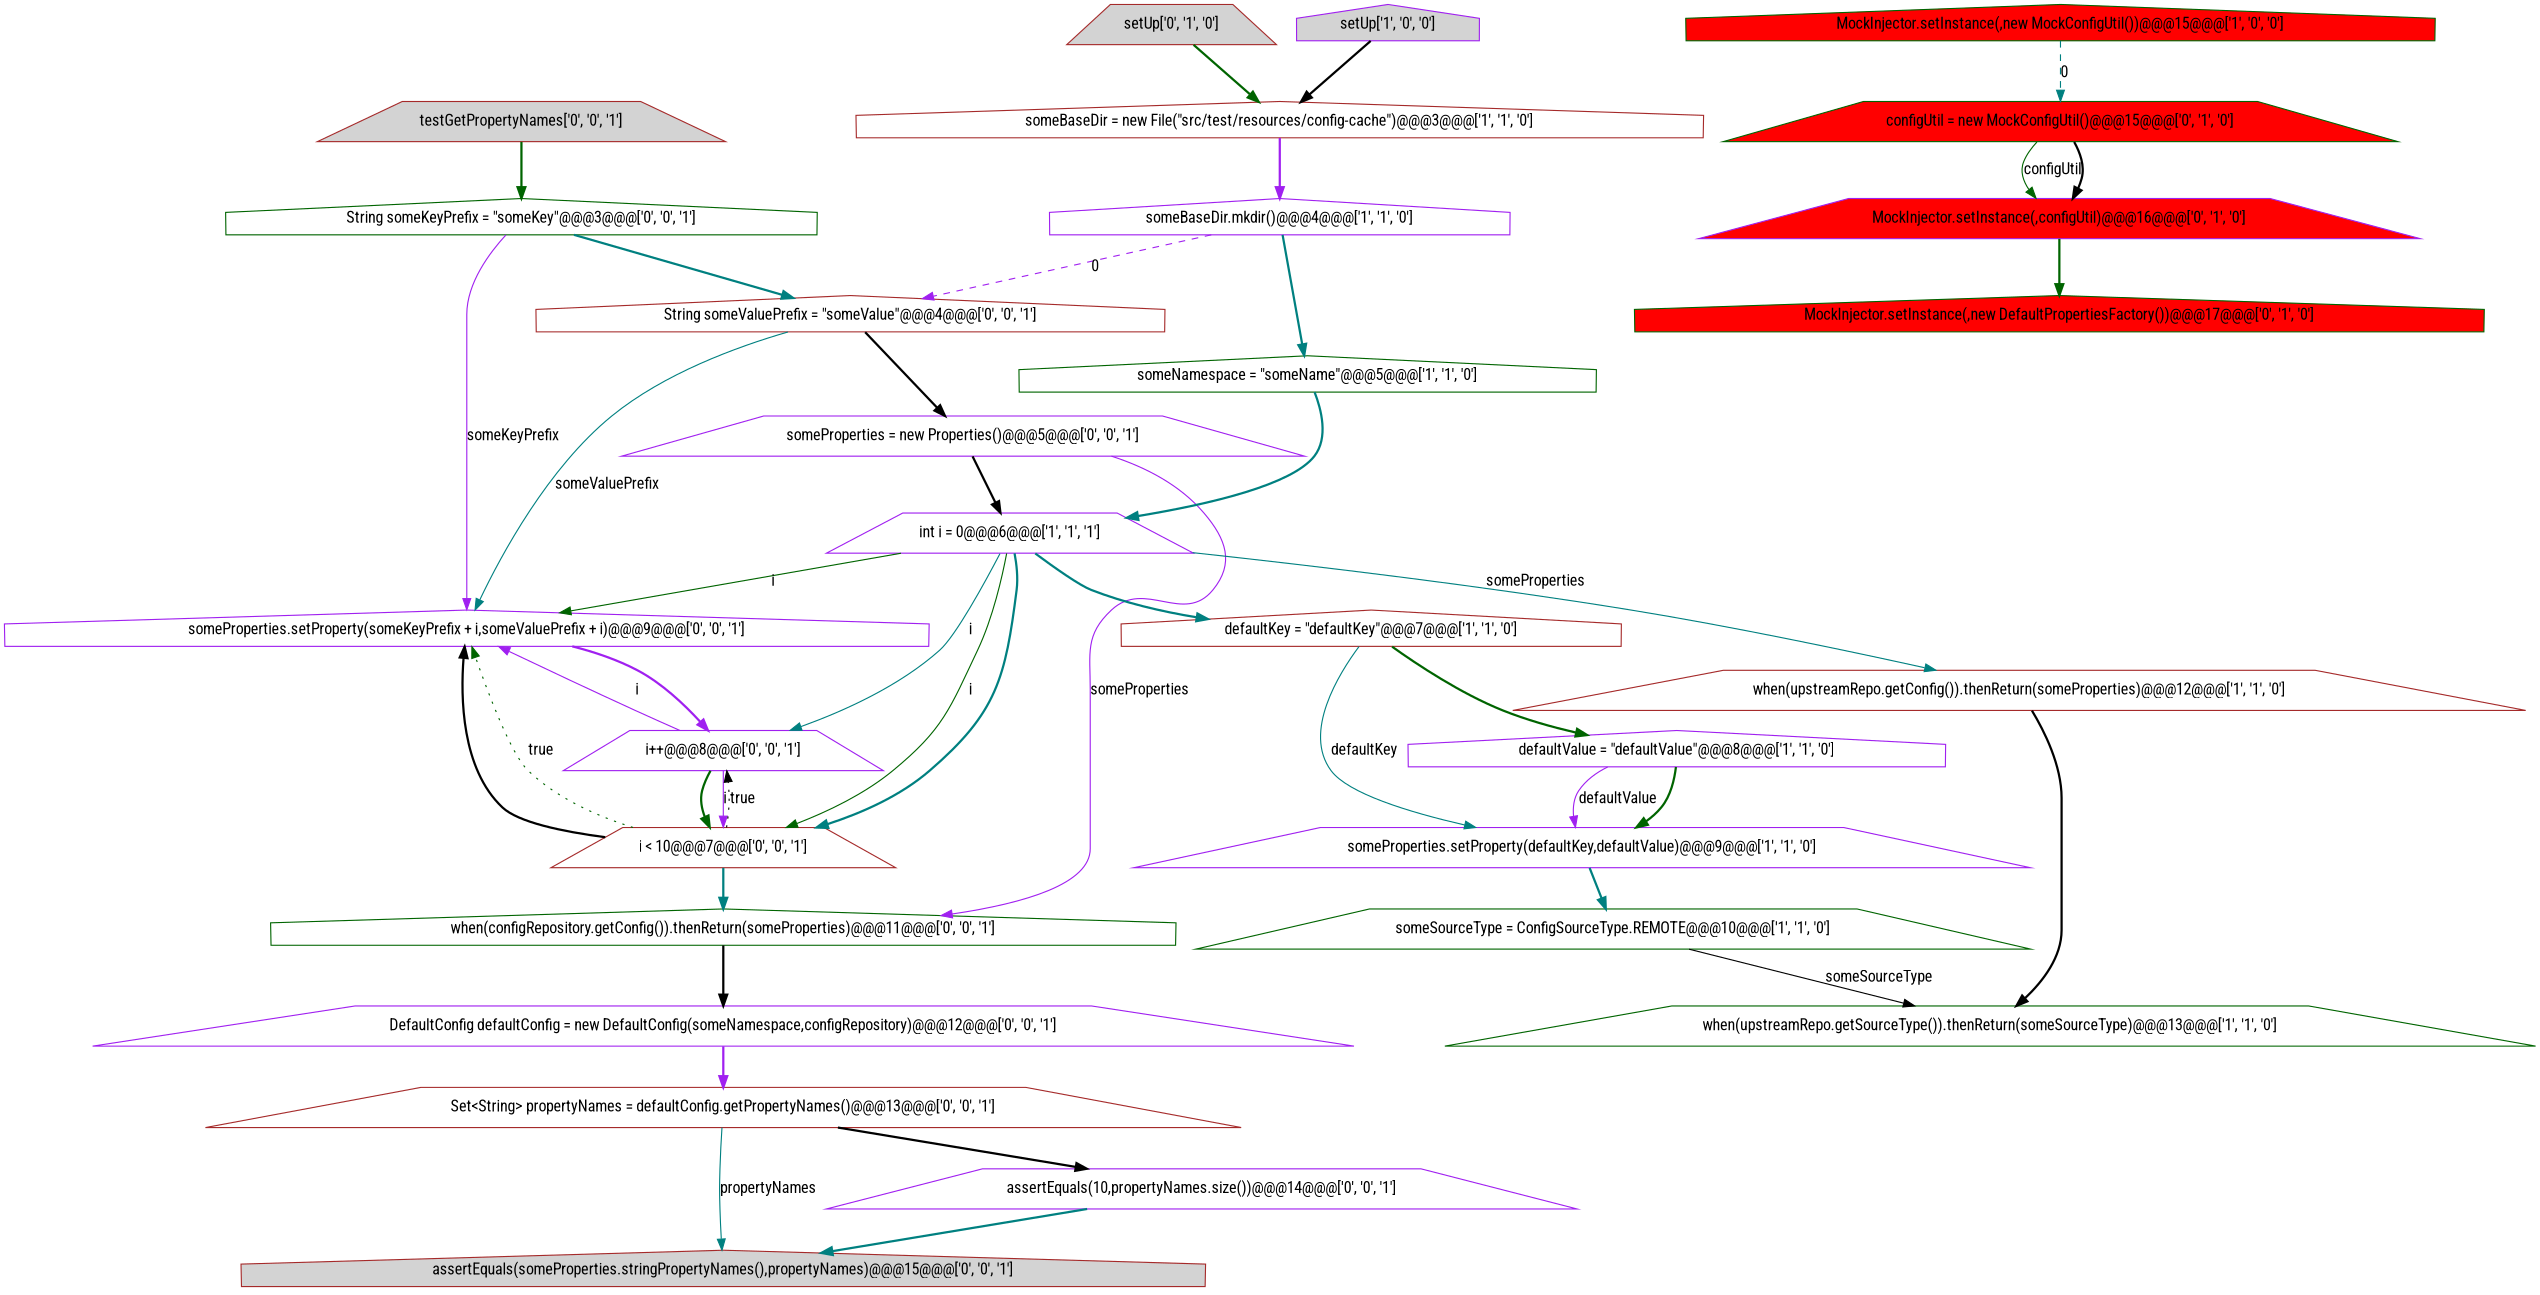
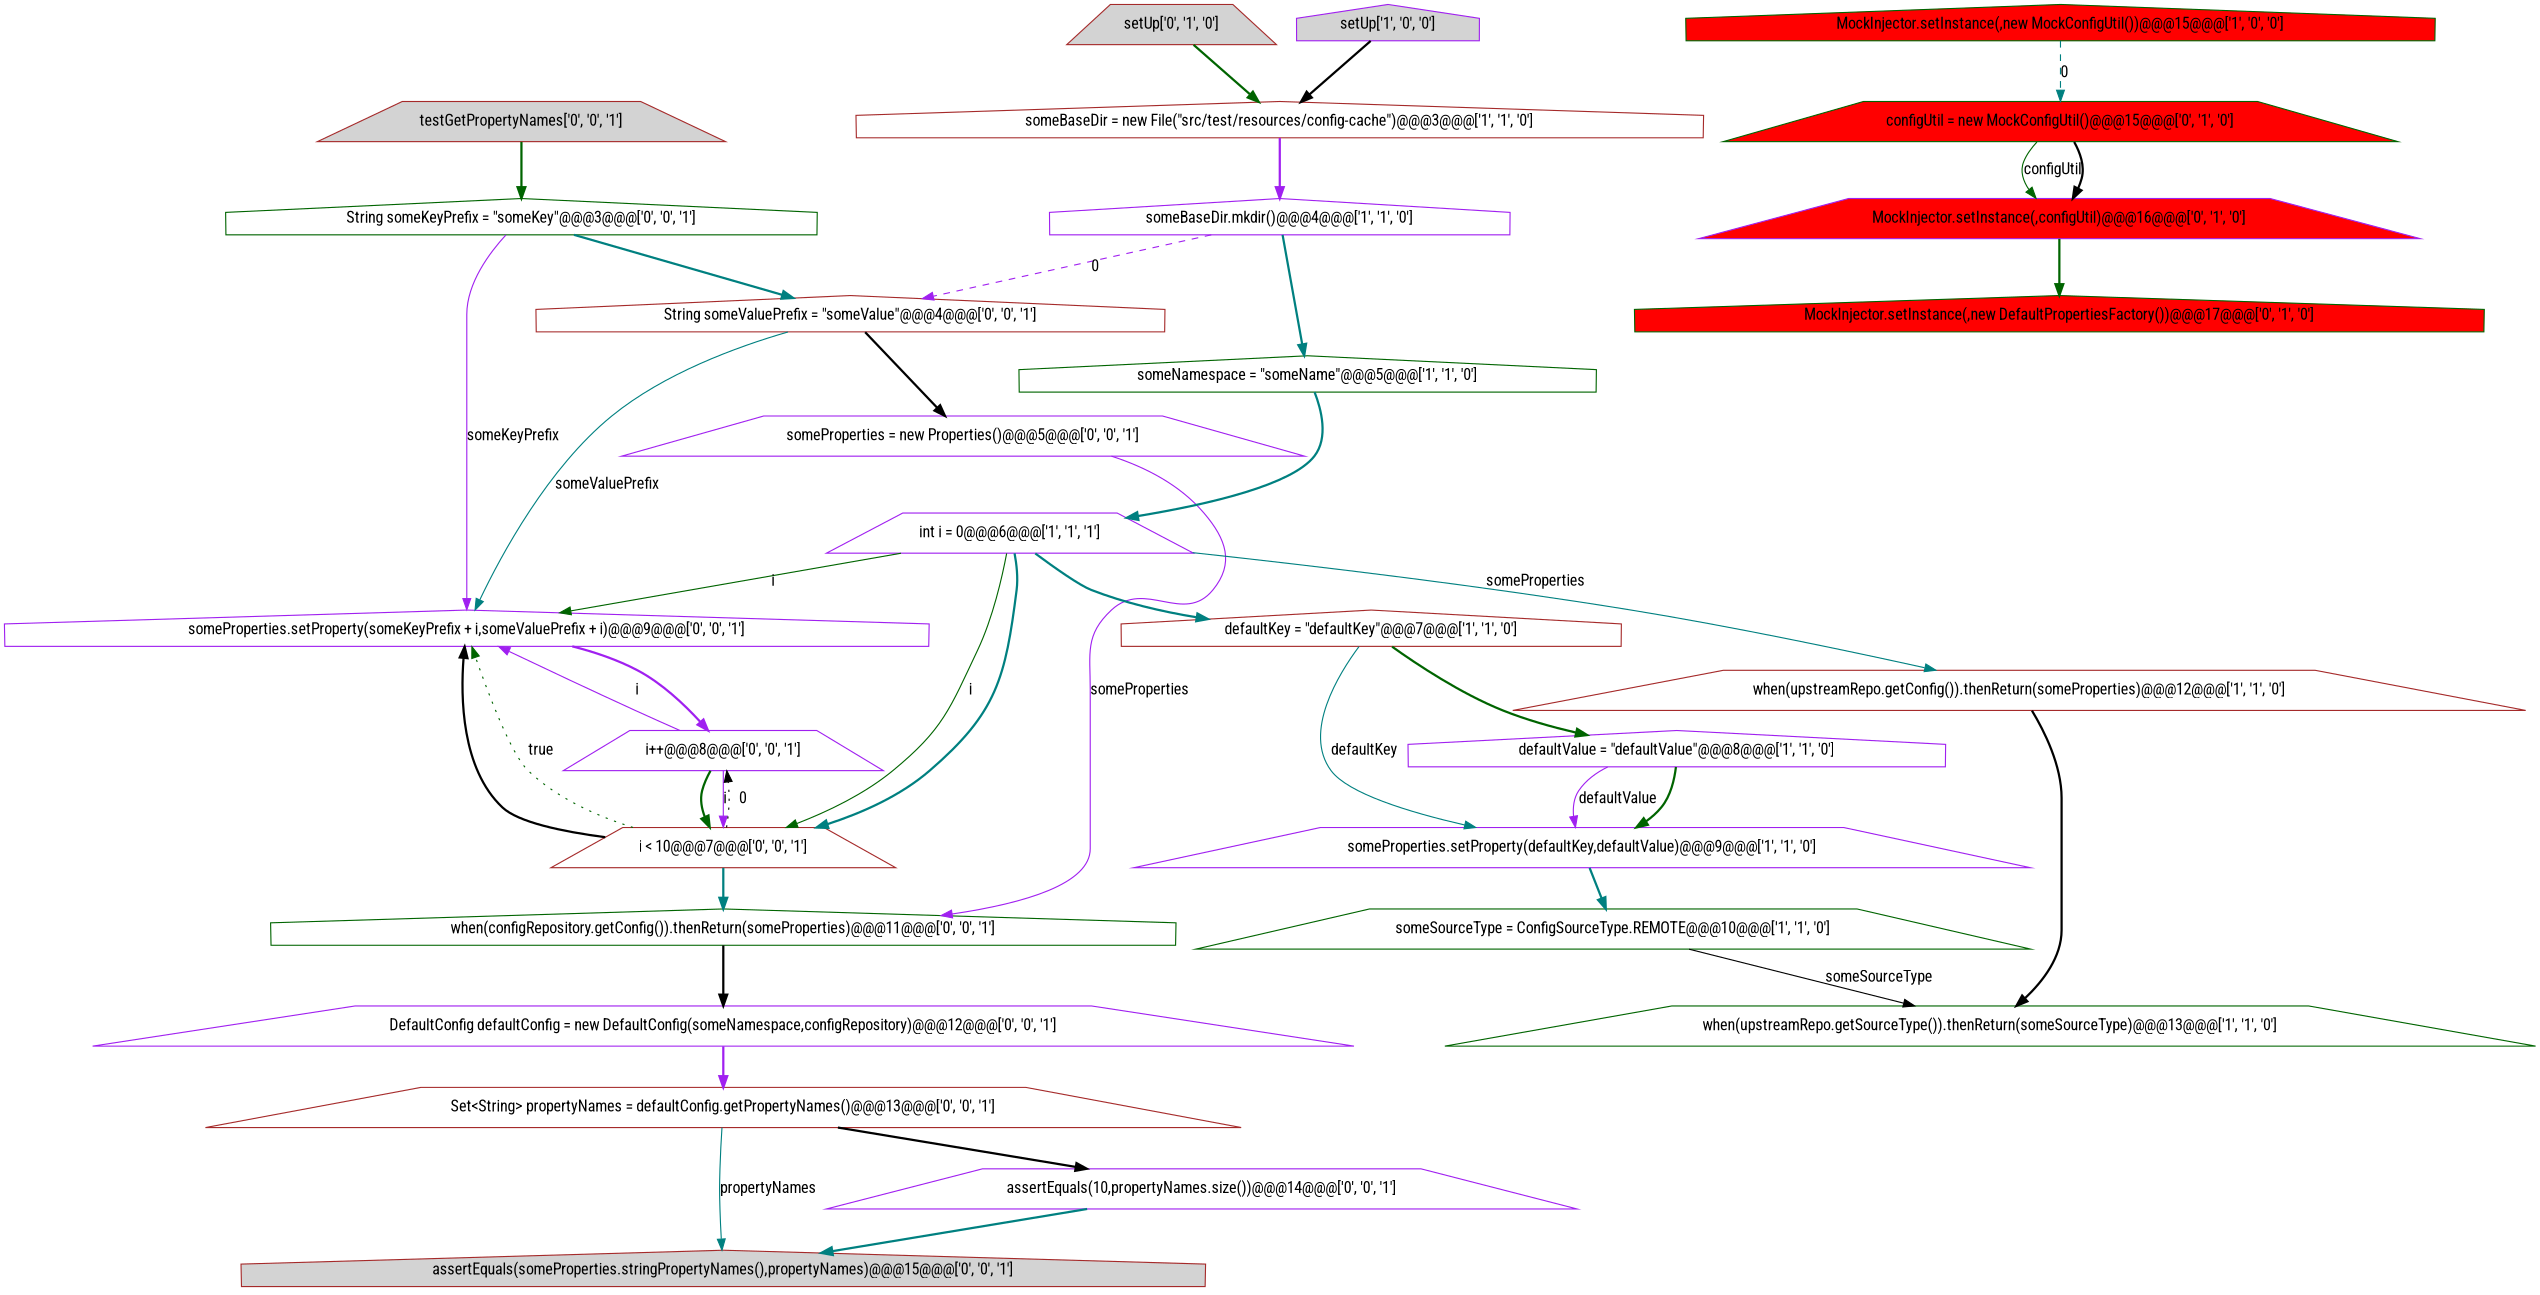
edge "someProperties = new Properties()@@@5@@@['0', '0', '1']" -> "int i = 0@@@6@@@['1', '1', '1']": removed
edge "int i = 0@@@6@@@['1', '1', '1']" -> "i++@@@8@@@['0', '0', '1']": removed, label "i"
edge "i < 10@@@7@@@['0', '0', '1']" -> "i++@@@8@@@['0', '0', '1']": label "true" -> "0"
